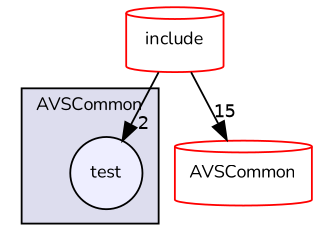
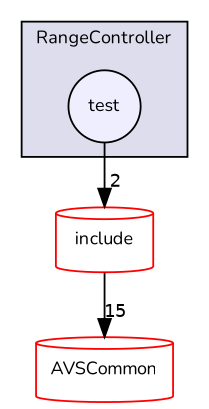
edge "include" -> "test": reversed
cluster "AVSCommon": label "AVSCommon" -> "RangeController"
